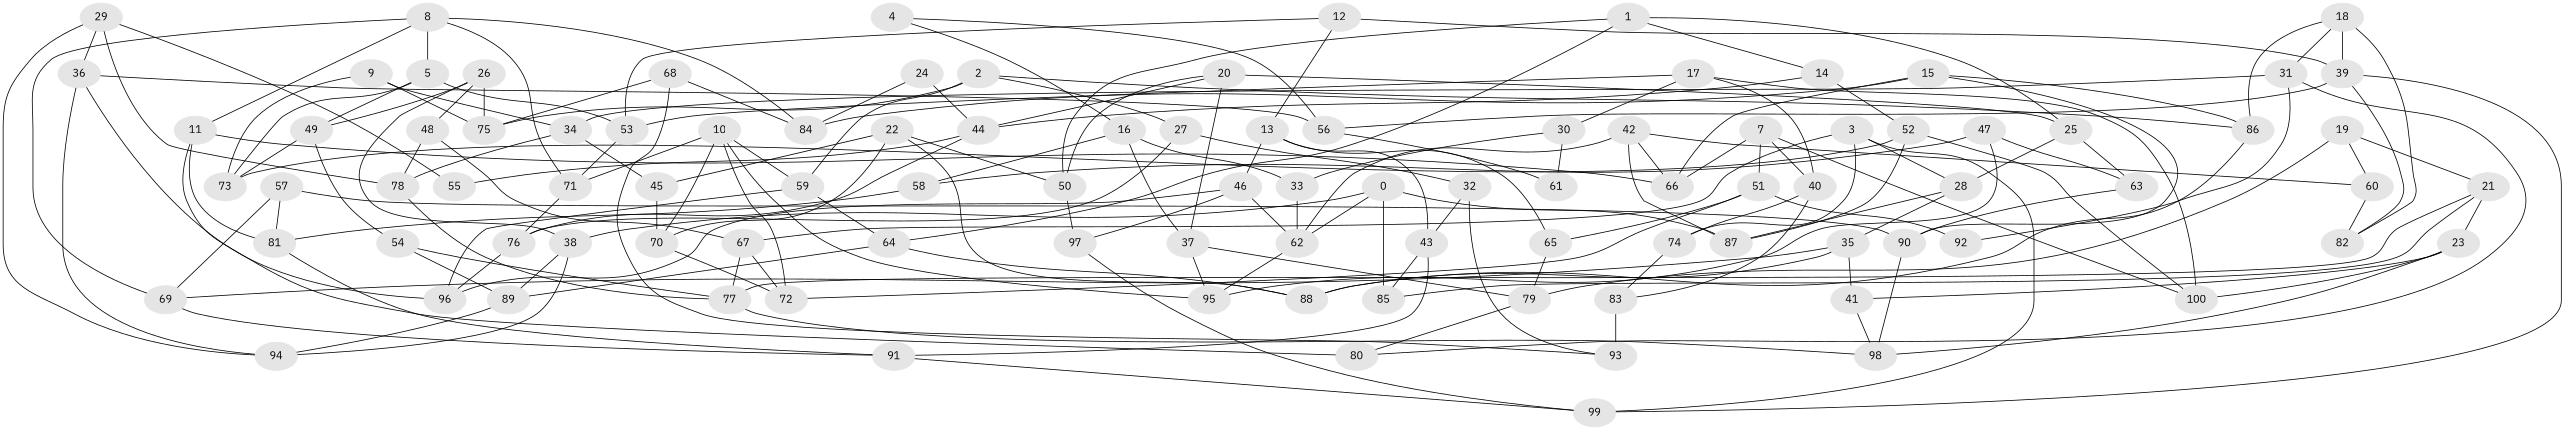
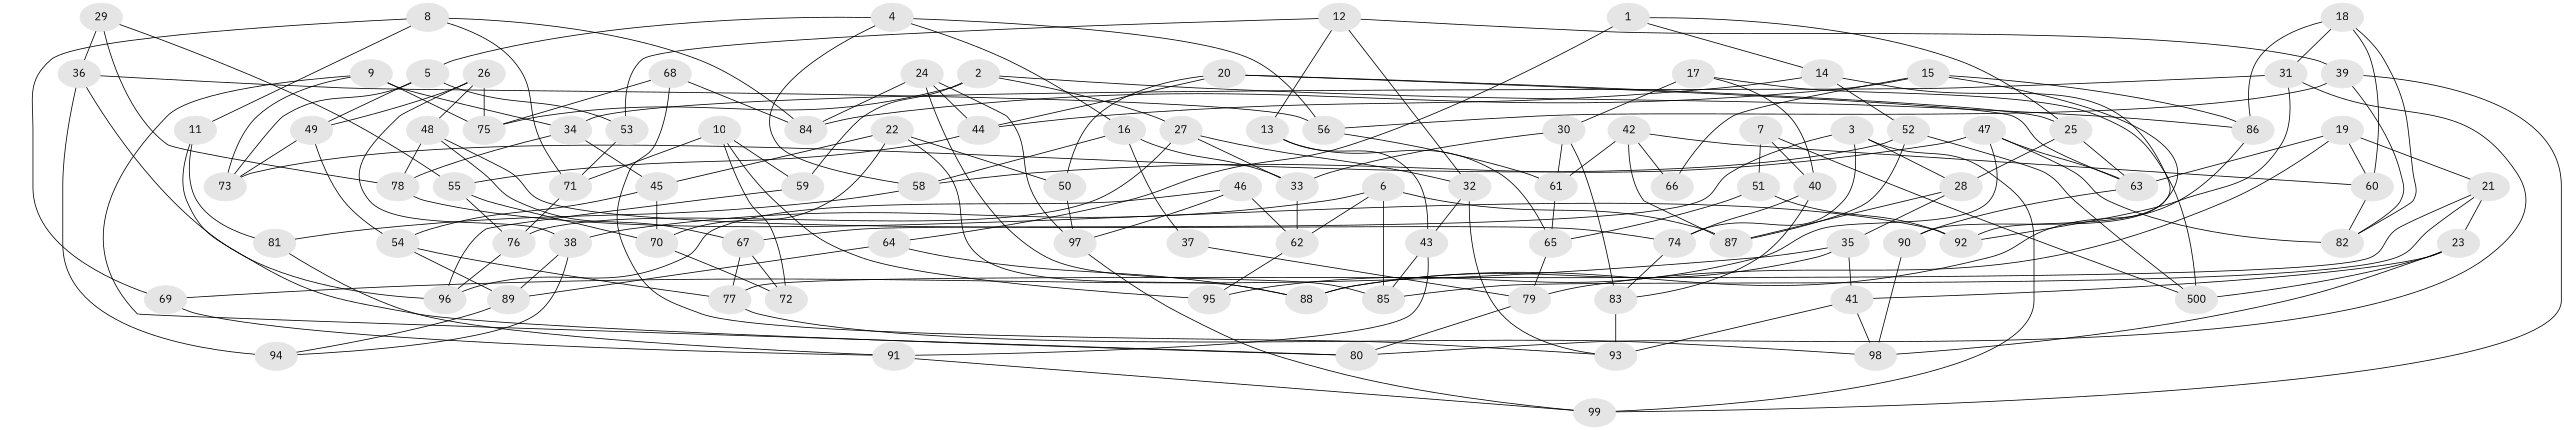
edge "1" -- "50": removed
edge "8" -- "5": now "4" -- "5"
edge "18" -- "39": now "18" -- "60"
edge "17" -- "53": removed
edge "14" -- "92": added
edge "12" -- "32": added
edge "4" -- "58": added
edge "24" -- "97": added
edge "20" -- "37": now "20" -- "63"
edge "42" -- "62": now "42" -- "61"
edge "13" -- "46": removed
edge "7" -- "66": removed
edge "19" -- "63": added
edge "11" -- "66": removed
edge "27" -- "33": added
node "57": removed
node "0": label "0" -> "6"
edge "10" -- "70": now "55" -- "70"
edge "44" -- "76": now "55" -- "76"
edge "45" -- "54": added
edge "59" -- "64": removed
edge "61" -- "65": added
edge "47" -- "82": added
edge "30" -- "83": added
edge "48" -- "74": added
edge "24" -- "85": added
edge "29" -- "94": removed
edge "37" -- "95": removed
edge "51" -- "72": removed
edge "78" -- "77": now "78" -- "92"
node "100": label "100" -> "500"
edge "9" -- "80": added
edge "41" -- "93": added
